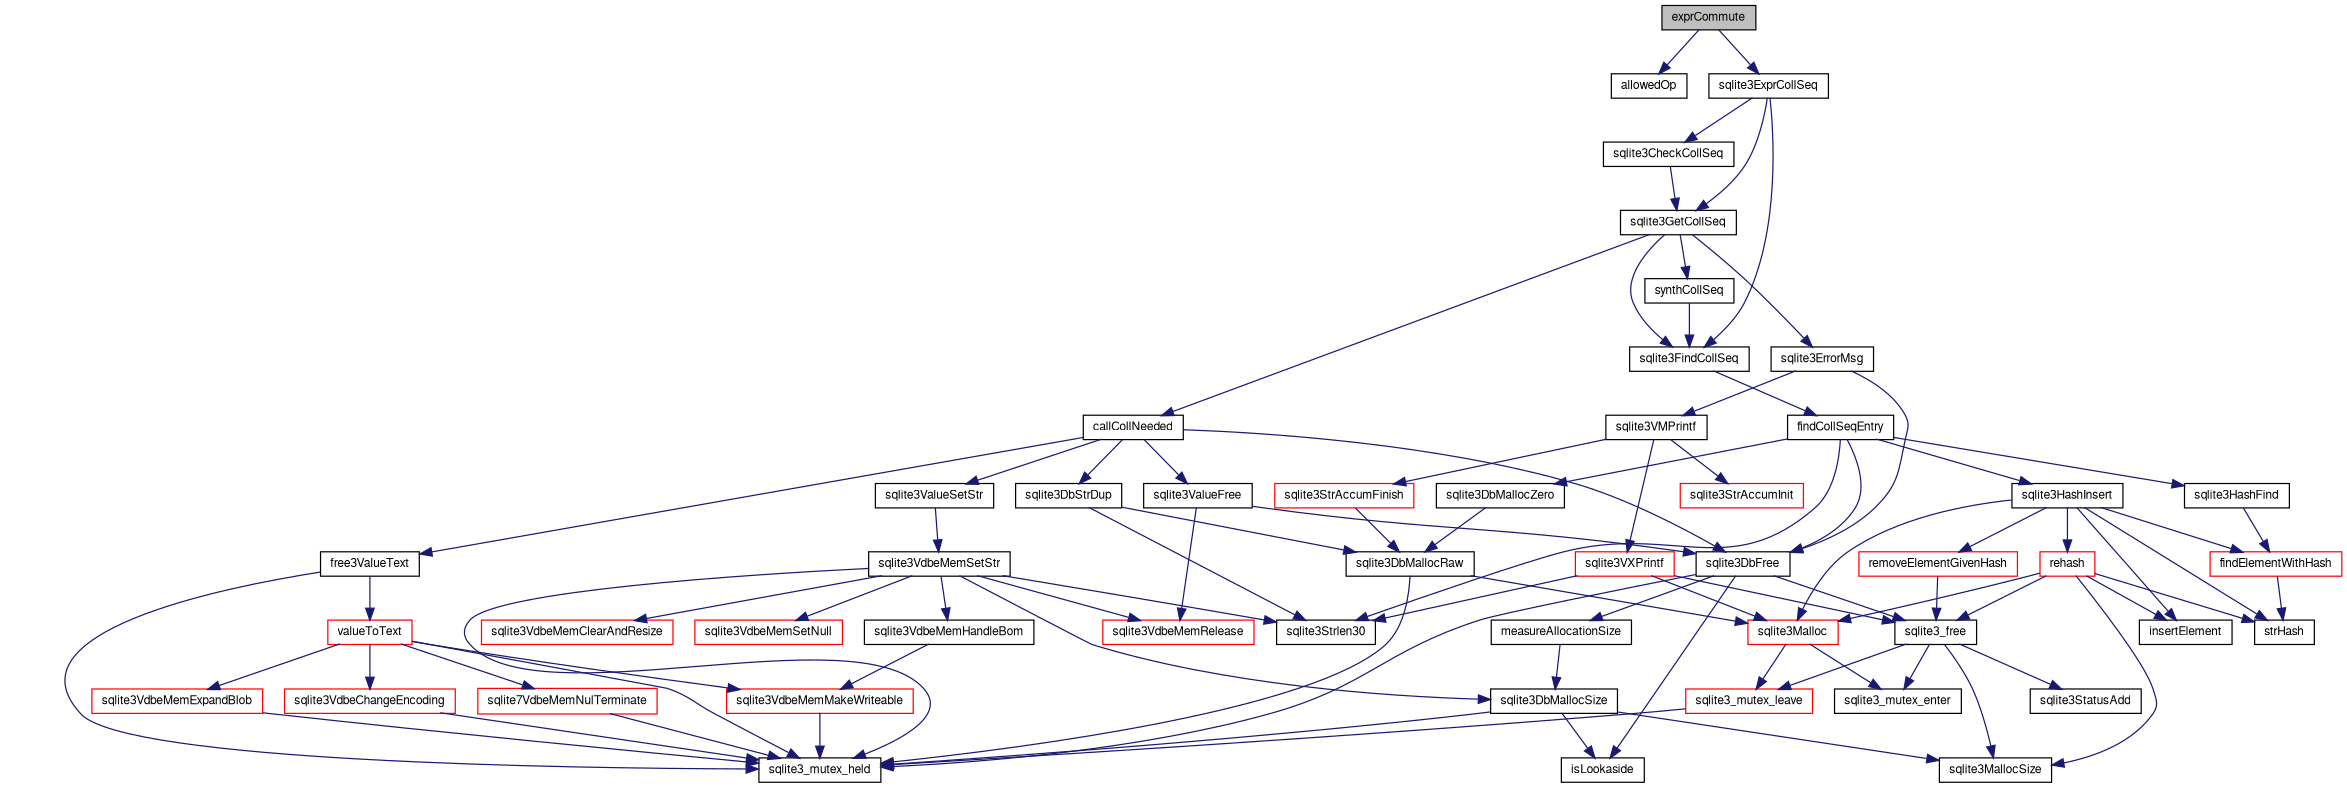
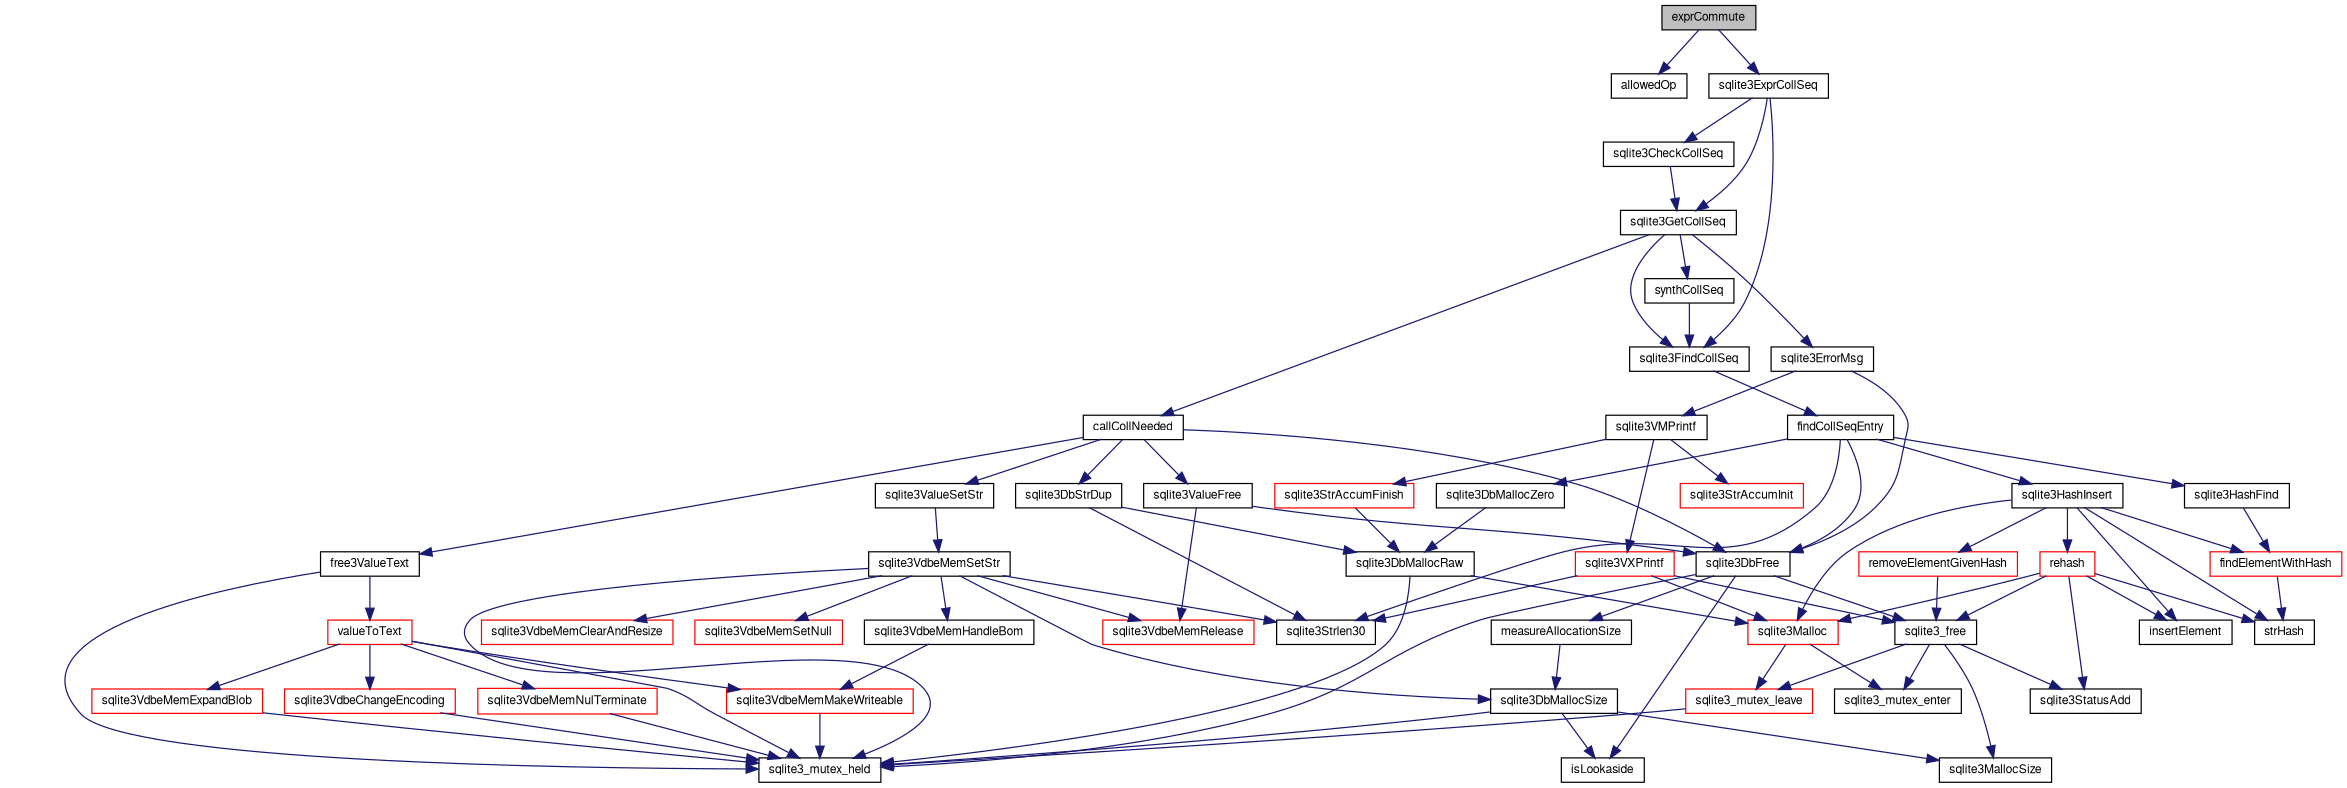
edge "rehash" -> "sqlite3MallocSize": now "rehash" -> "sqlite3StatusAdd"
node "sqlite7VdbeMemNulTerminate": label "sqlite7VdbeMemNulTerminate" -> "sqlite3VdbeMemNulTerminate"
